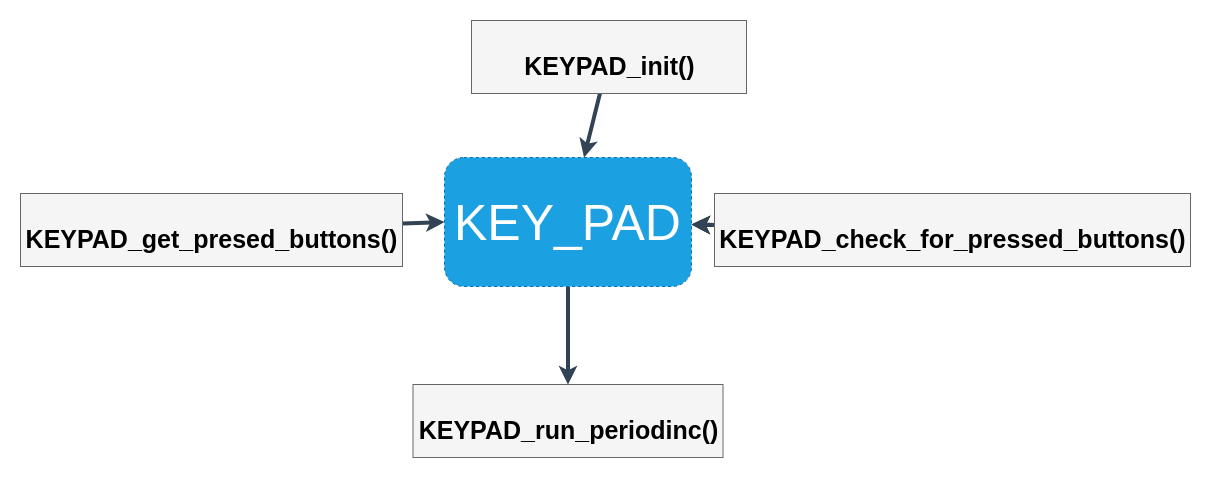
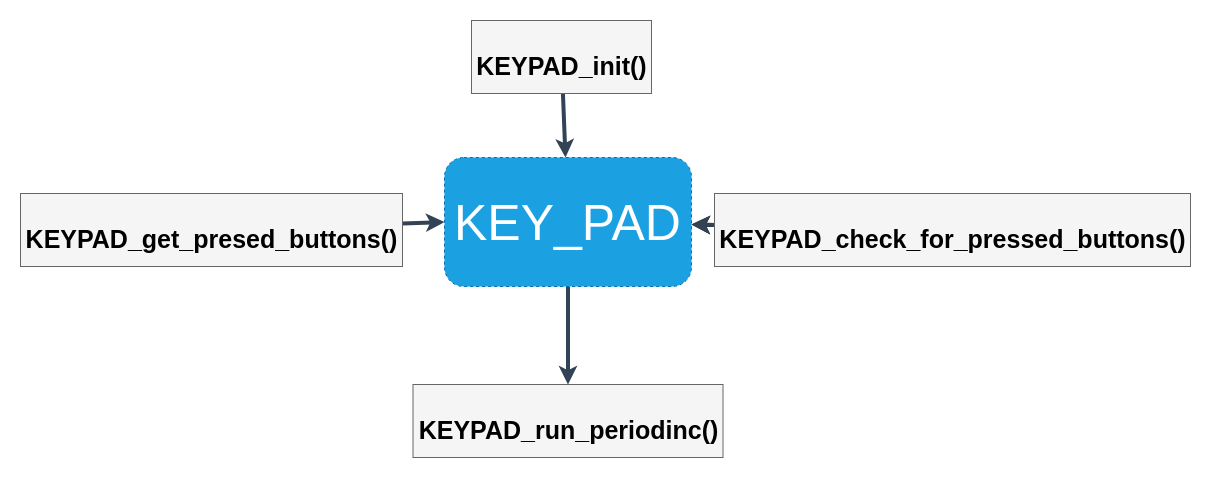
node "KEYPAD_init()": size 275x73 -> 180x73
